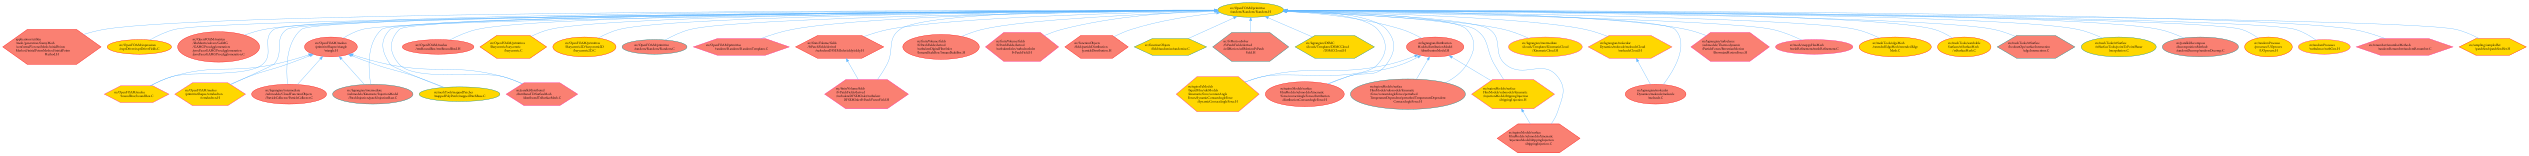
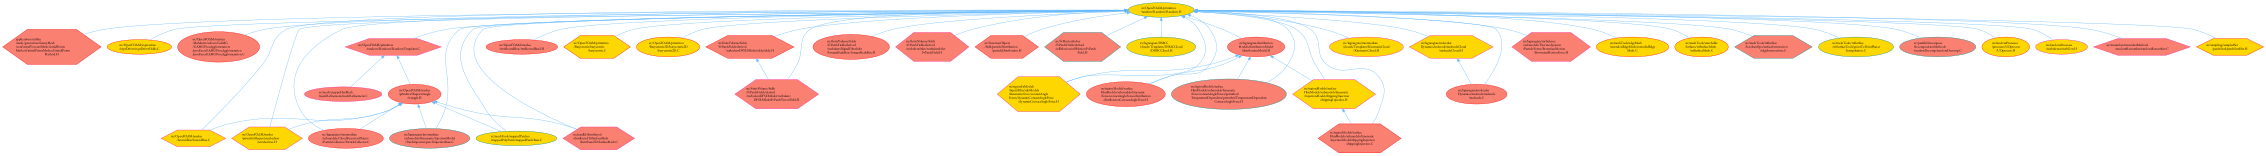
edge "src/OpenFOAM/meshes /primitiveShapes/triangle /triangle.H" -> "src/OpenFOAM/primitives /random/Random/Random.H": now "src/OpenFOAM/meshes /primitiveShapes/triangle /triangle.H" -> "src/OpenFOAM/primitives /random/Random/RandomTemplates.C"
edge "src/mesh/snappyHexMesh /meshRefinement/meshRefinement.C" -> "src/OpenFOAM/primitives /random/Random/Random.H": now "src/mesh/snappyHexMesh /meshRefinement/meshRefinement.C" -> "src/OpenFOAM/primitives /random/Random/RandomTemplates.C"
node "src/OpenFOAM/primitives /random/Random/Random.C": removed
node "src/functionObjects /field/randomise/randomise.C": removed
node "src/lagrangian/DSMC /clouds/Templates/DSMCCloud /DSMCCloud.H": shape hexagon -> ellipse
